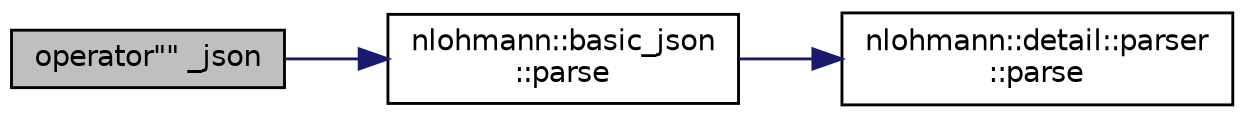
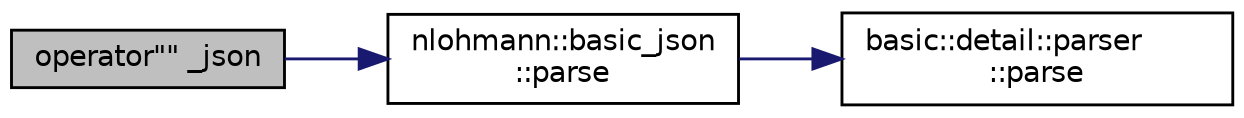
node "nlohmann::detail::parser ::parse": label "nlohmann::detail::parser ::parse" -> "basic::detail::parser ::parse"
